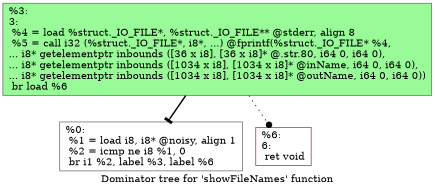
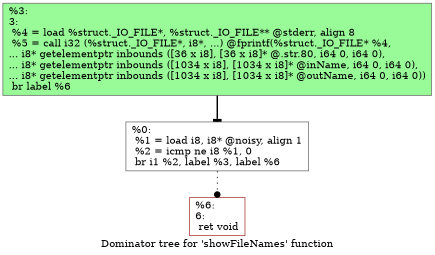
node "%3:": text "br load %6" -> "br label %6"
edge "%3:" -> "%6:": now "%0:" -> "%6:"
